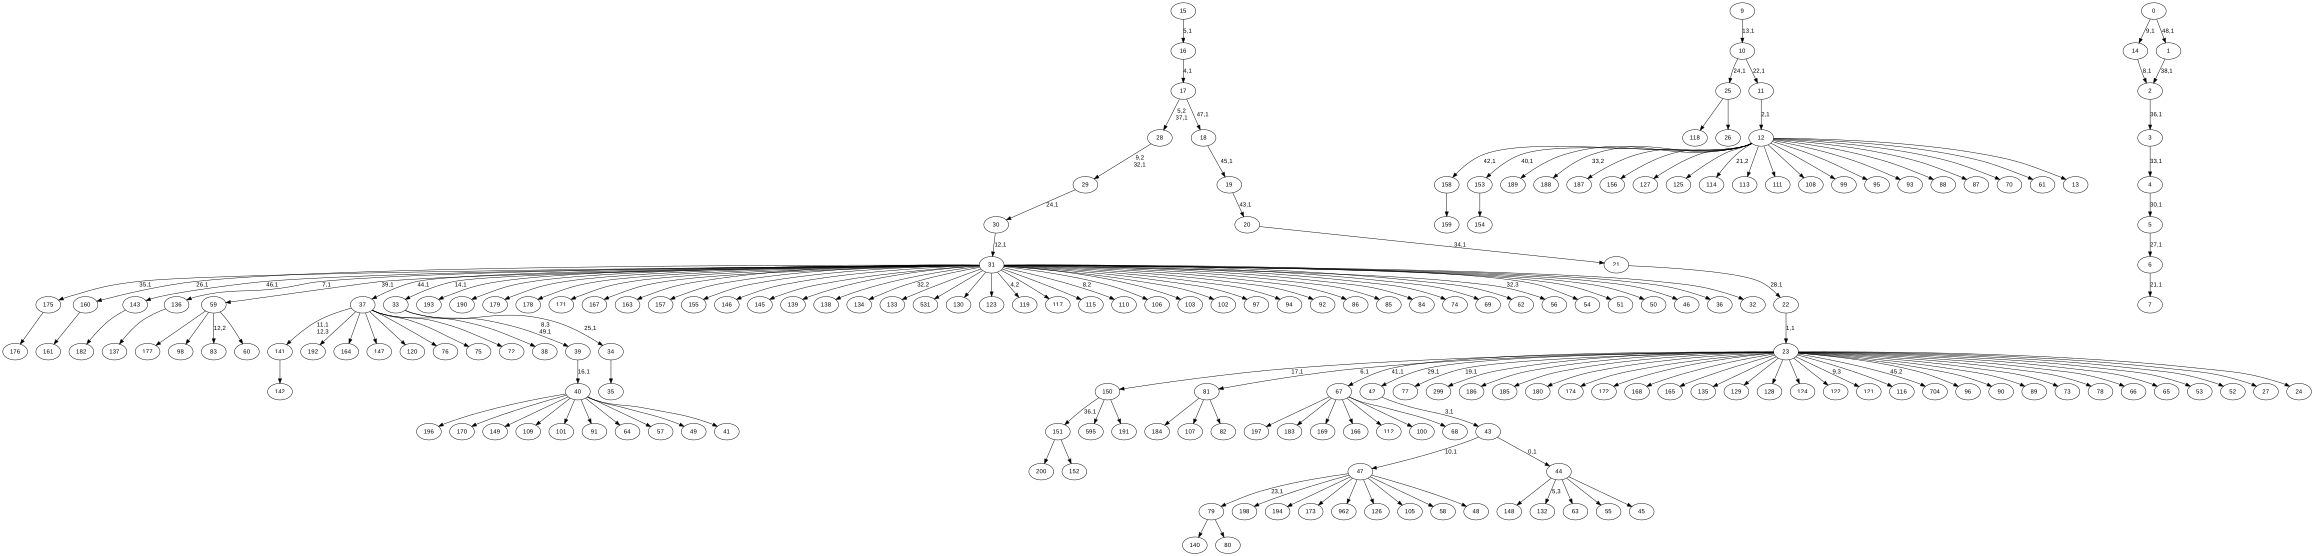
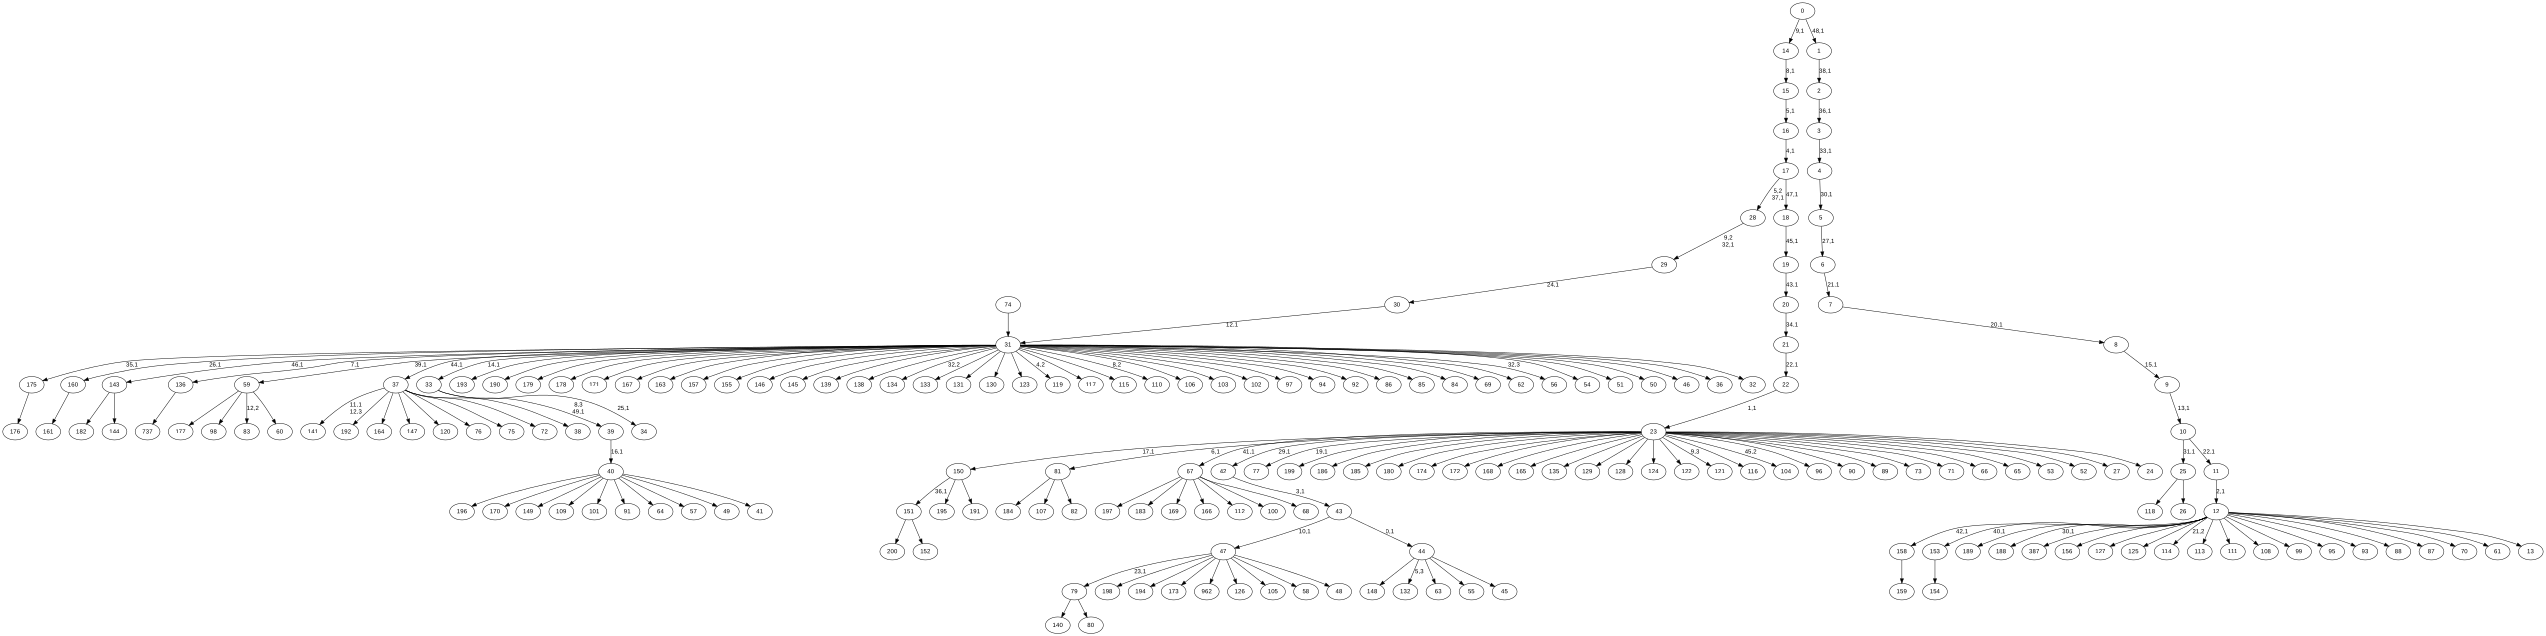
edge "14" -> "2": now "14" -> "15"
edge "10" -> "25": label "24,1" -> "31,1"
edge "12" -> "188": label "33,2" -> "30,1"
node "187": label "187" -> "387"
edge "31" -> "74": reversed
edge "21" -> "22": label "28,1" -> "22,1"
node "531": label "531" -> "131"
node "8": added
node "137": label "137" -> "737"
node "142": removed
node "35": removed
node "299": label "299" -> "199"
node "704": label "704" -> "104"
node "78": label "78" -> "71"
node "144": added
node "595": label "595" -> "195"
